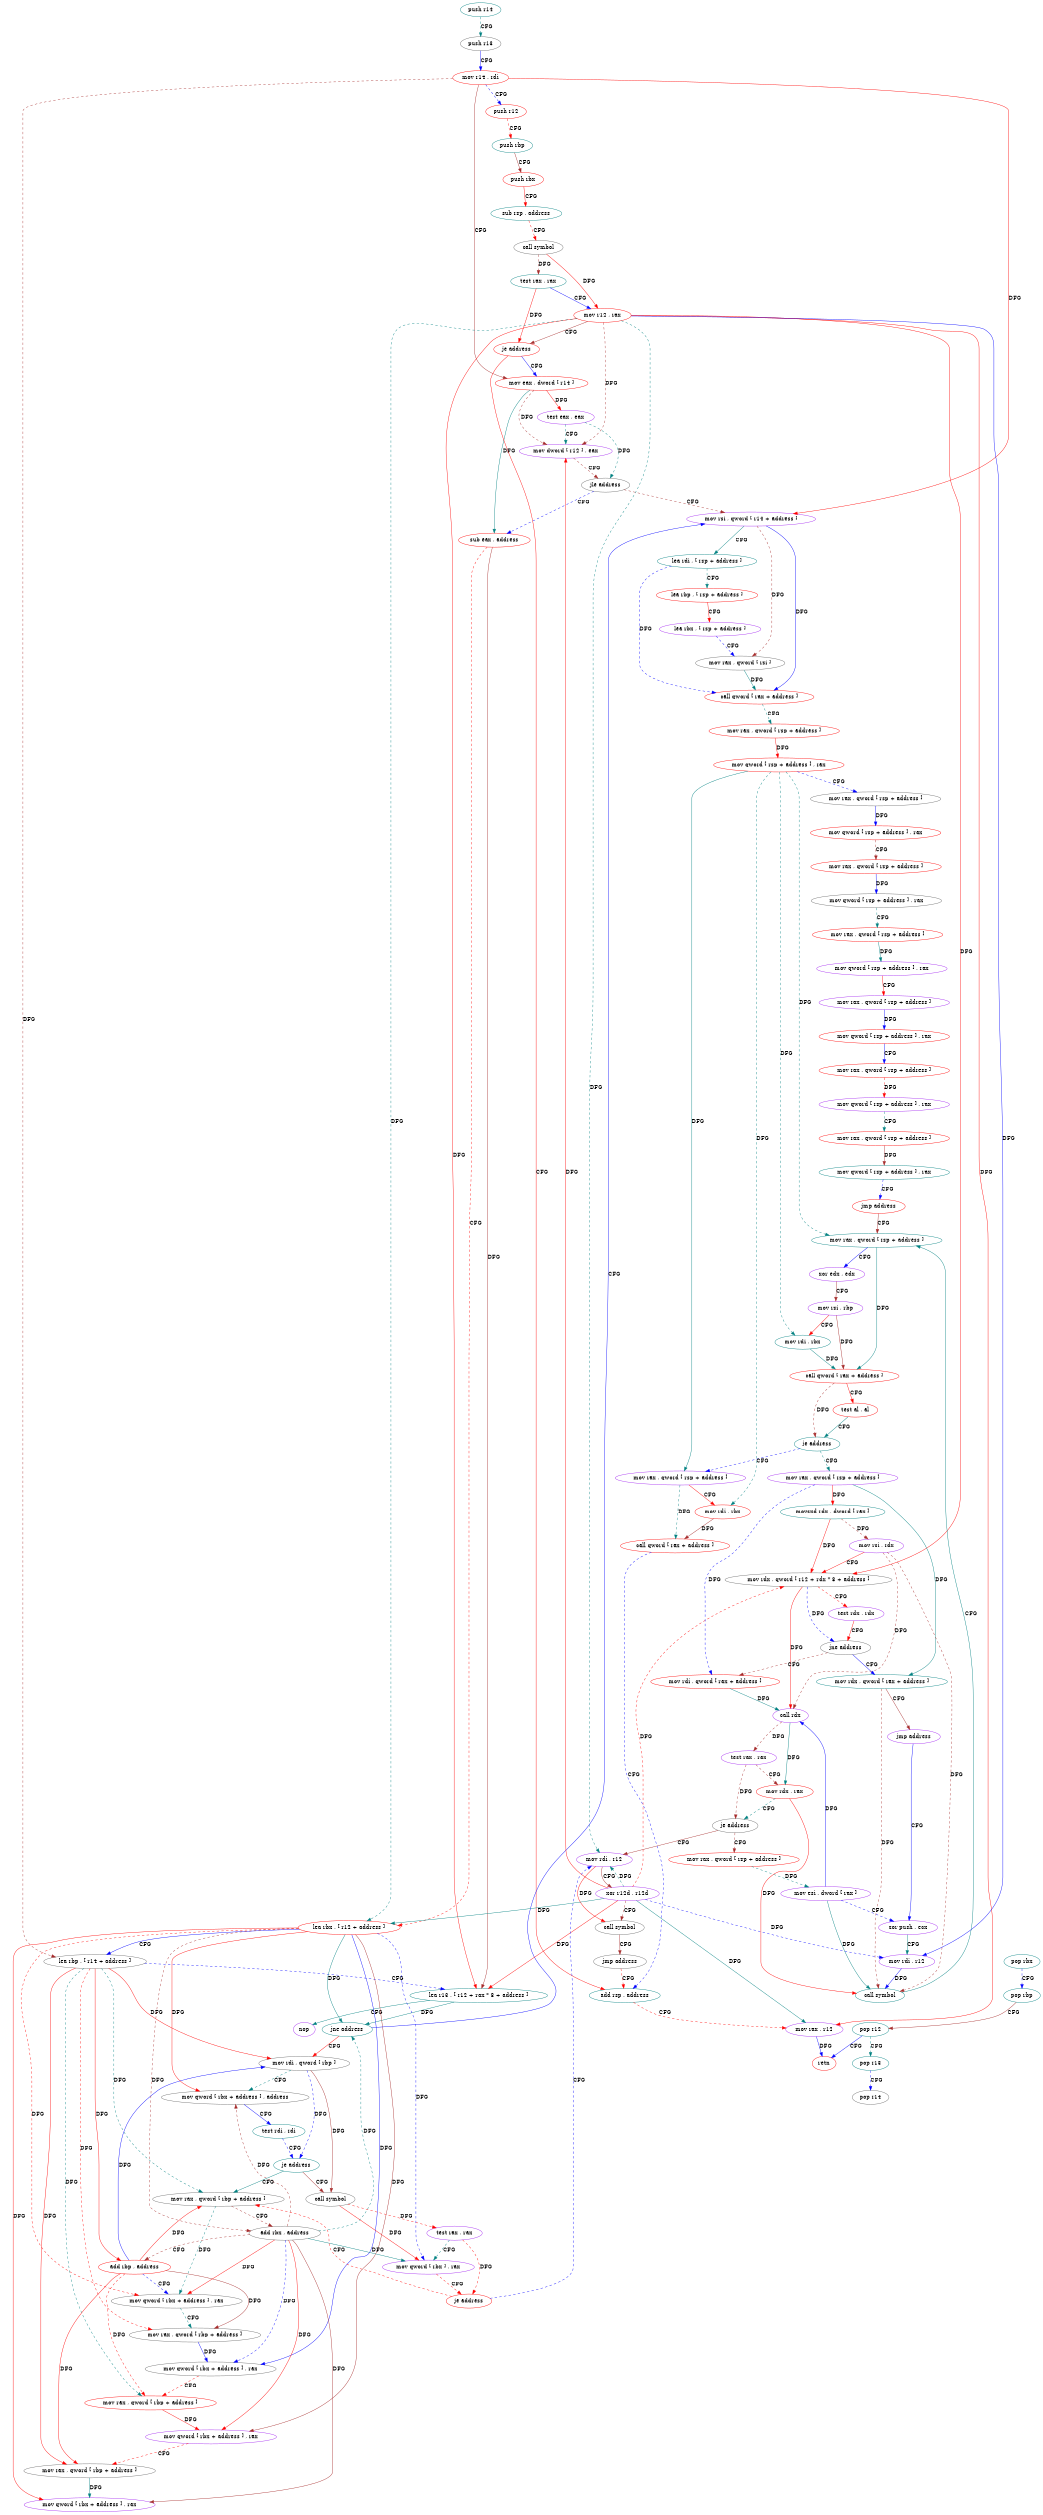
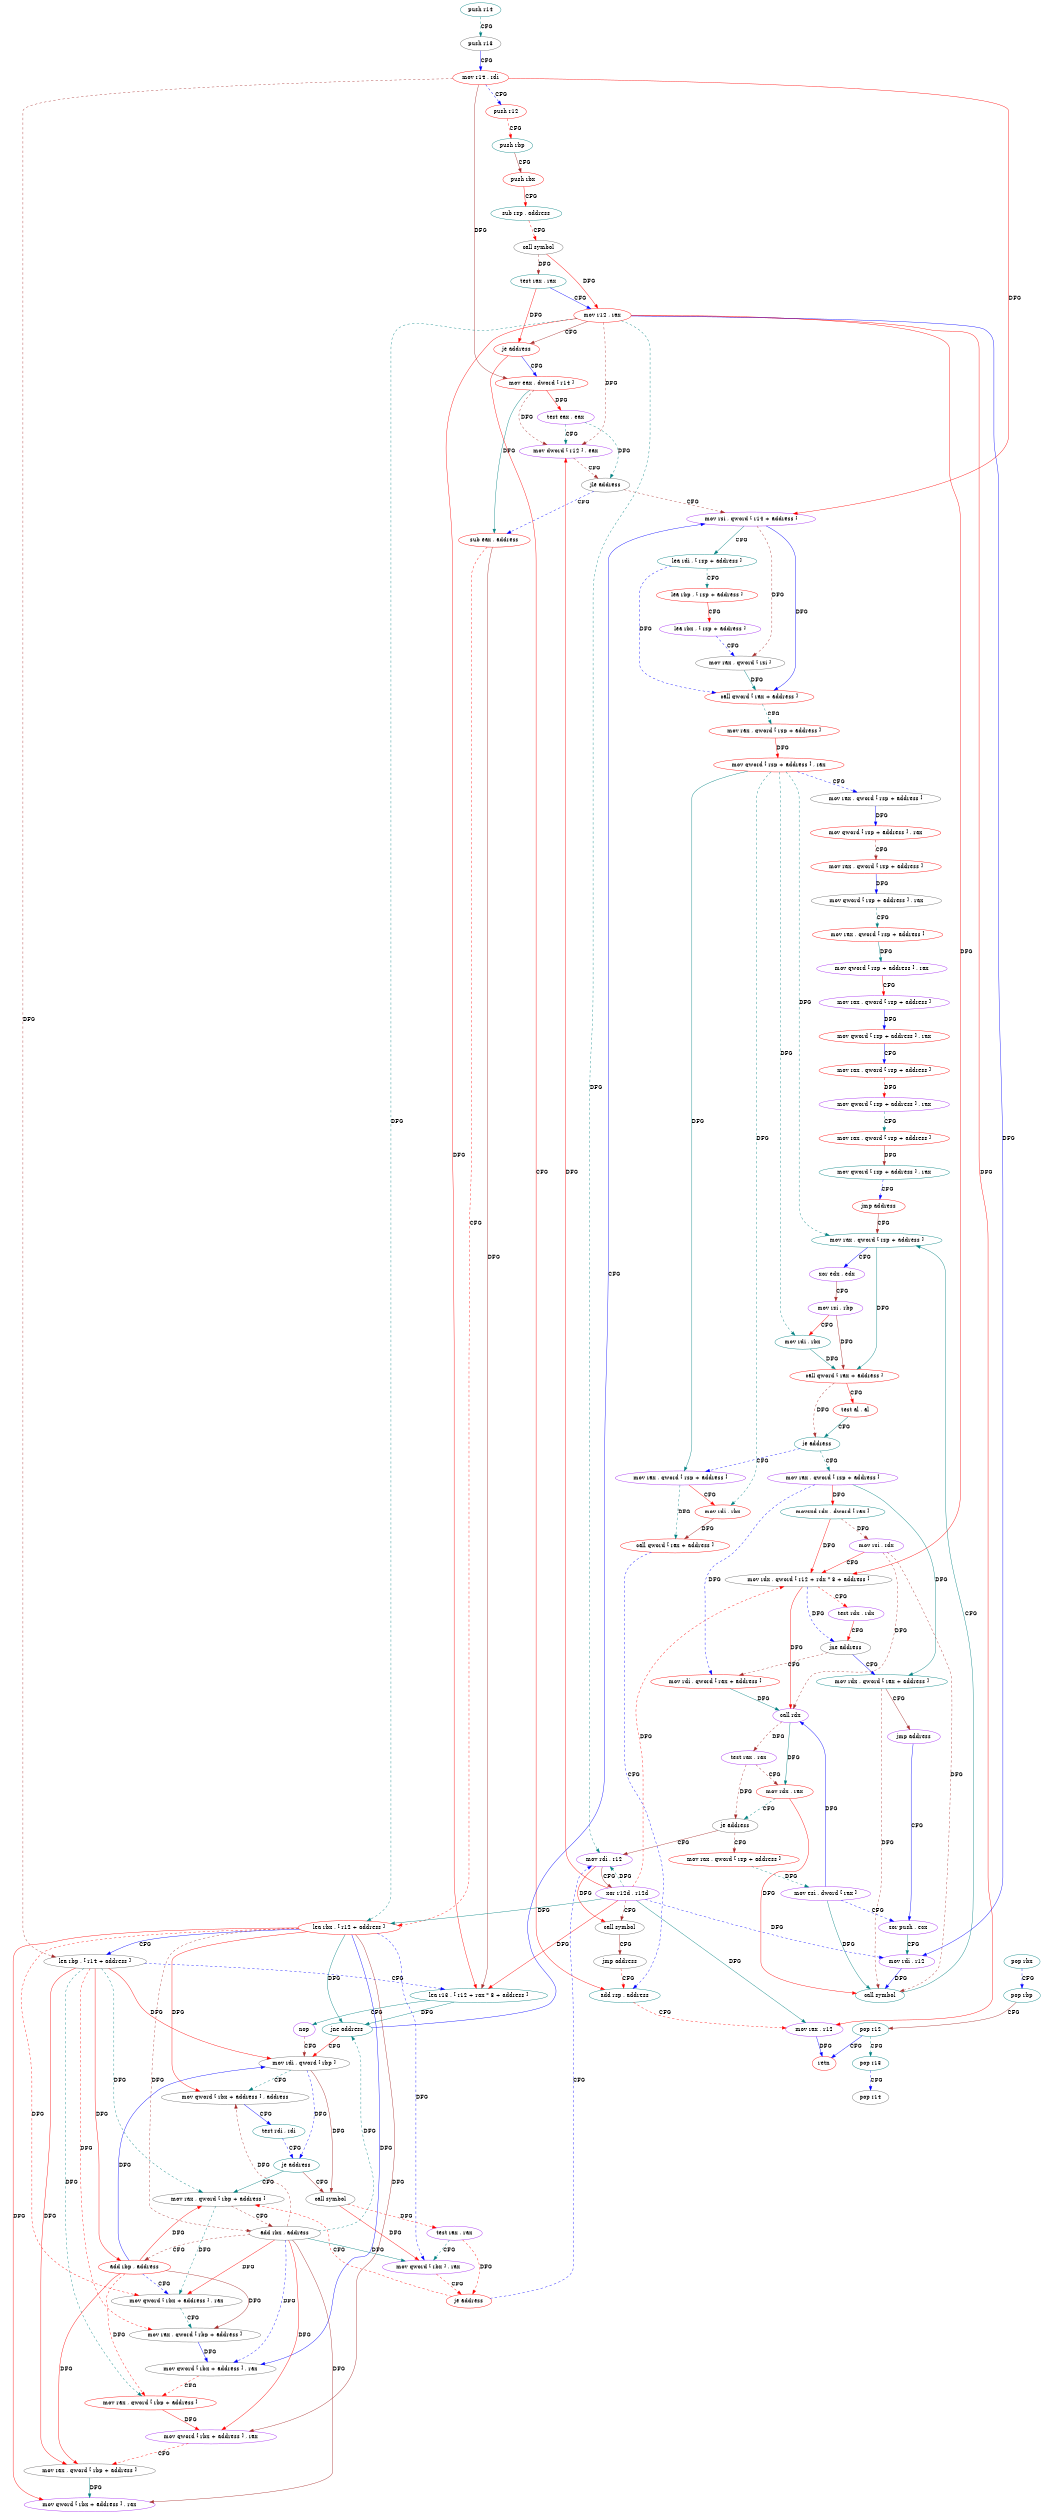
edge "mov r14 , rdi" -> "mov eax , dword [ r14 ]": label "CFG" -> "DFG"
edge "nop" -> "mov rdi , qword [ rbp ]": added, label "CFG"
